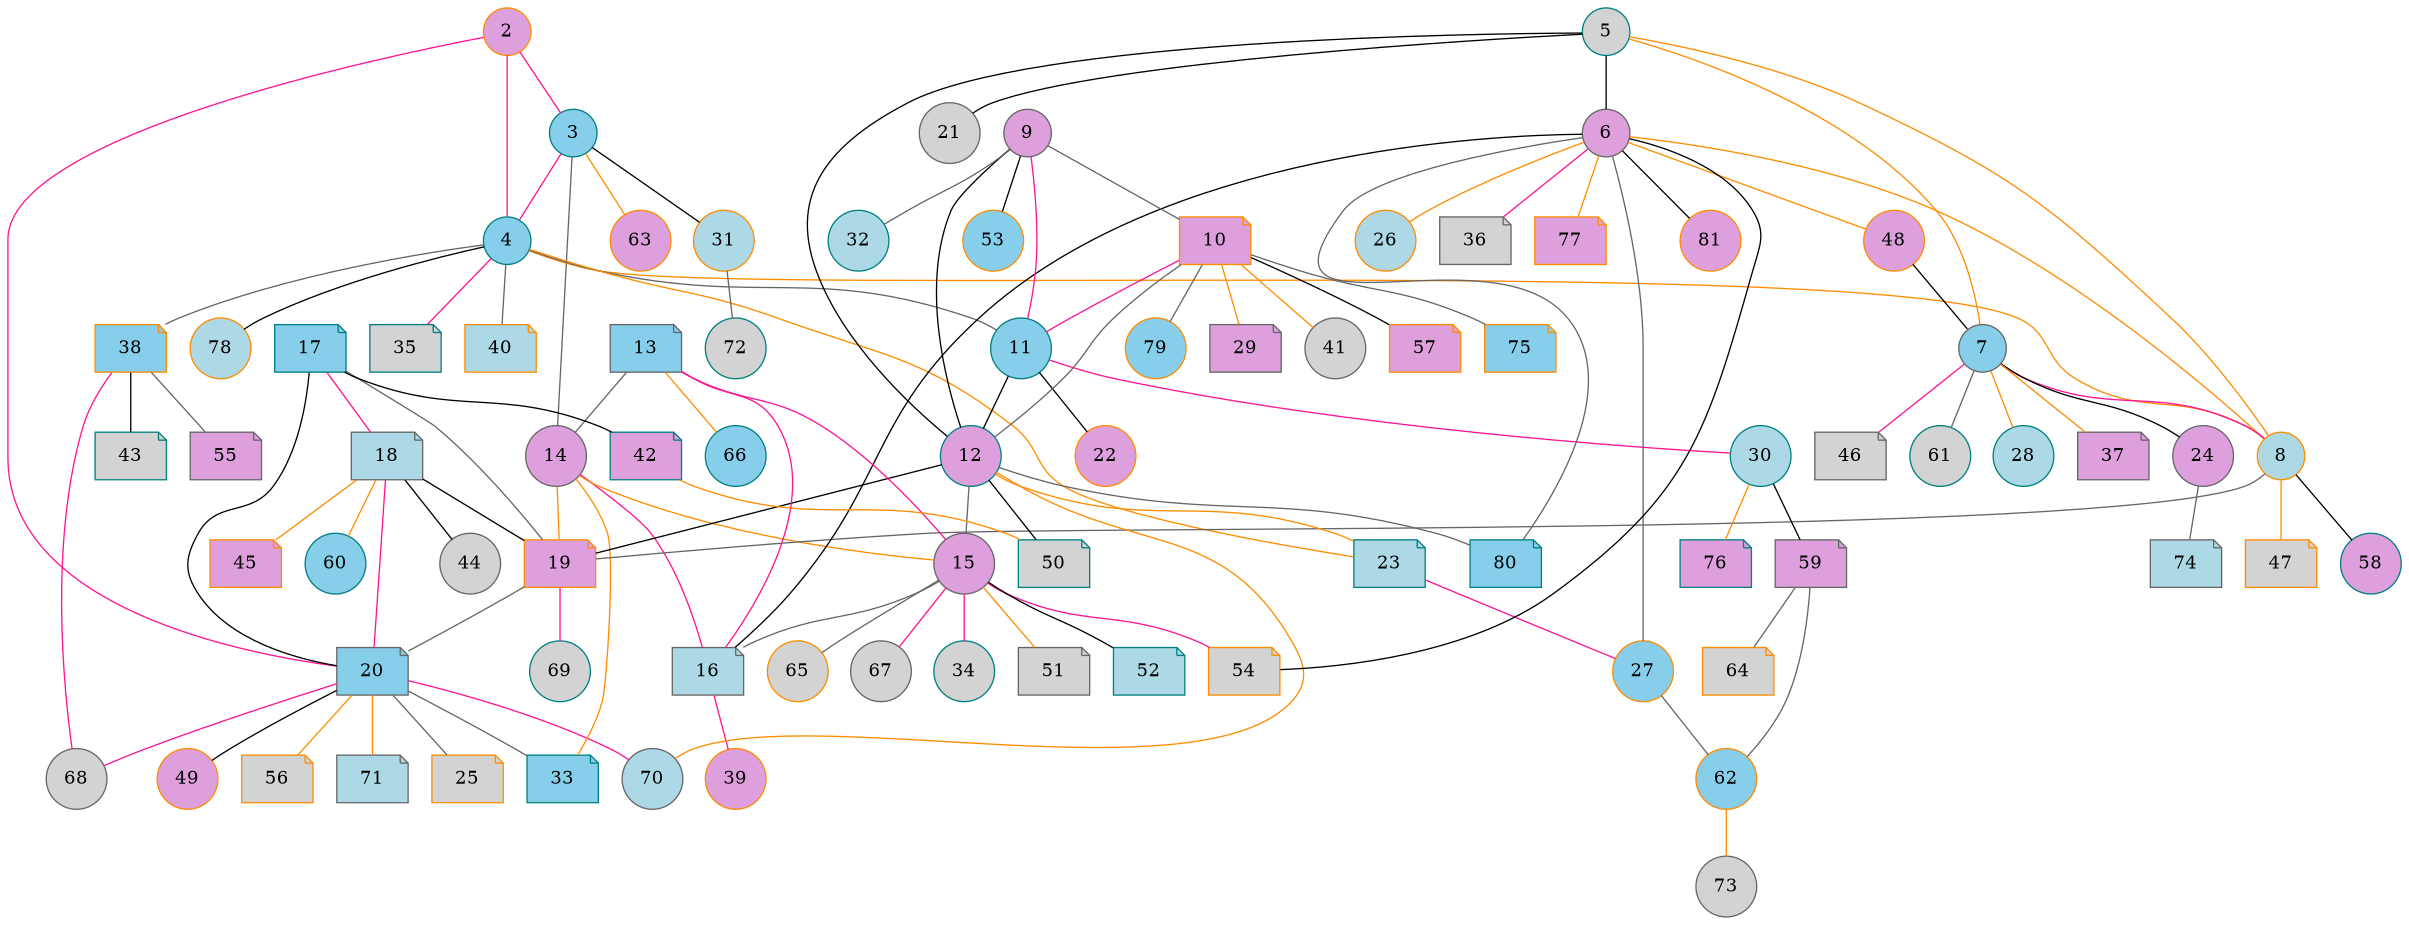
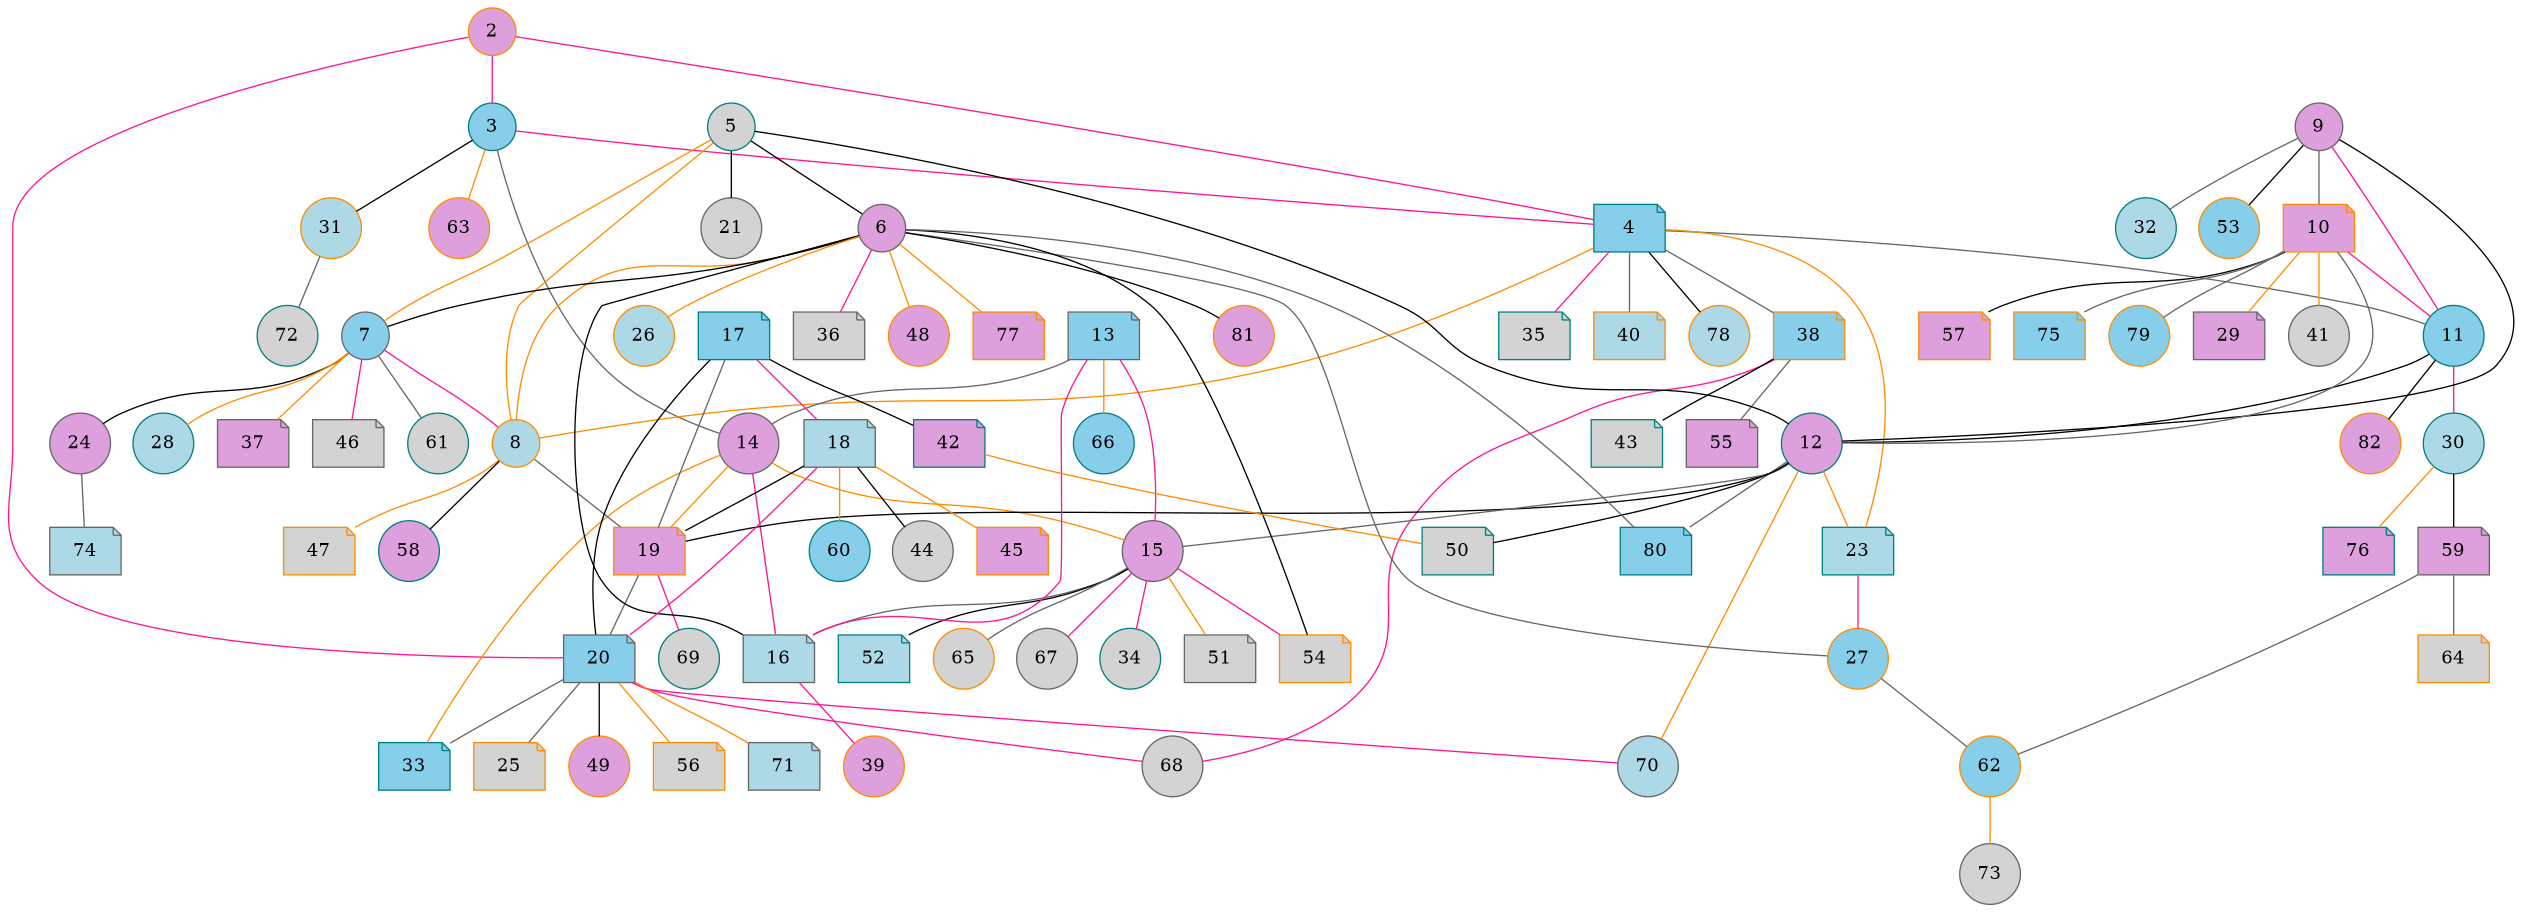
node "4": shape circle -> note
edge "48" -- "7": now "6" -- "7"
node "22": label "22" -> "82"
